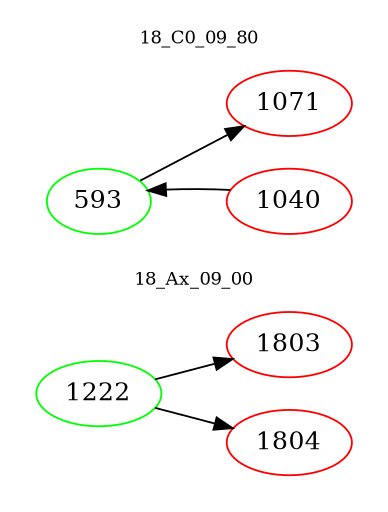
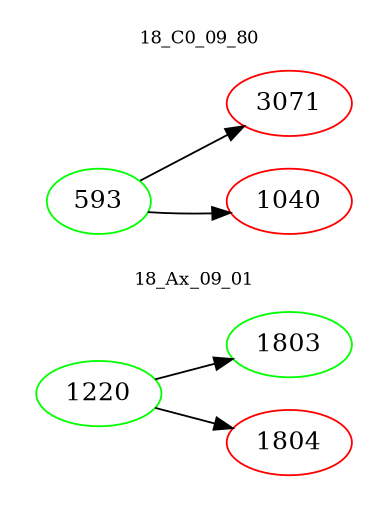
node "1071": label "1071" -> "3071"
edge "1040" -> "593": reversed
cluster "18_Ax_09_00": label "18_Ax_09_00" -> "18_Ax_09_01"
node "1803": color red -> green
node "1222": label "1222" -> "1220"
